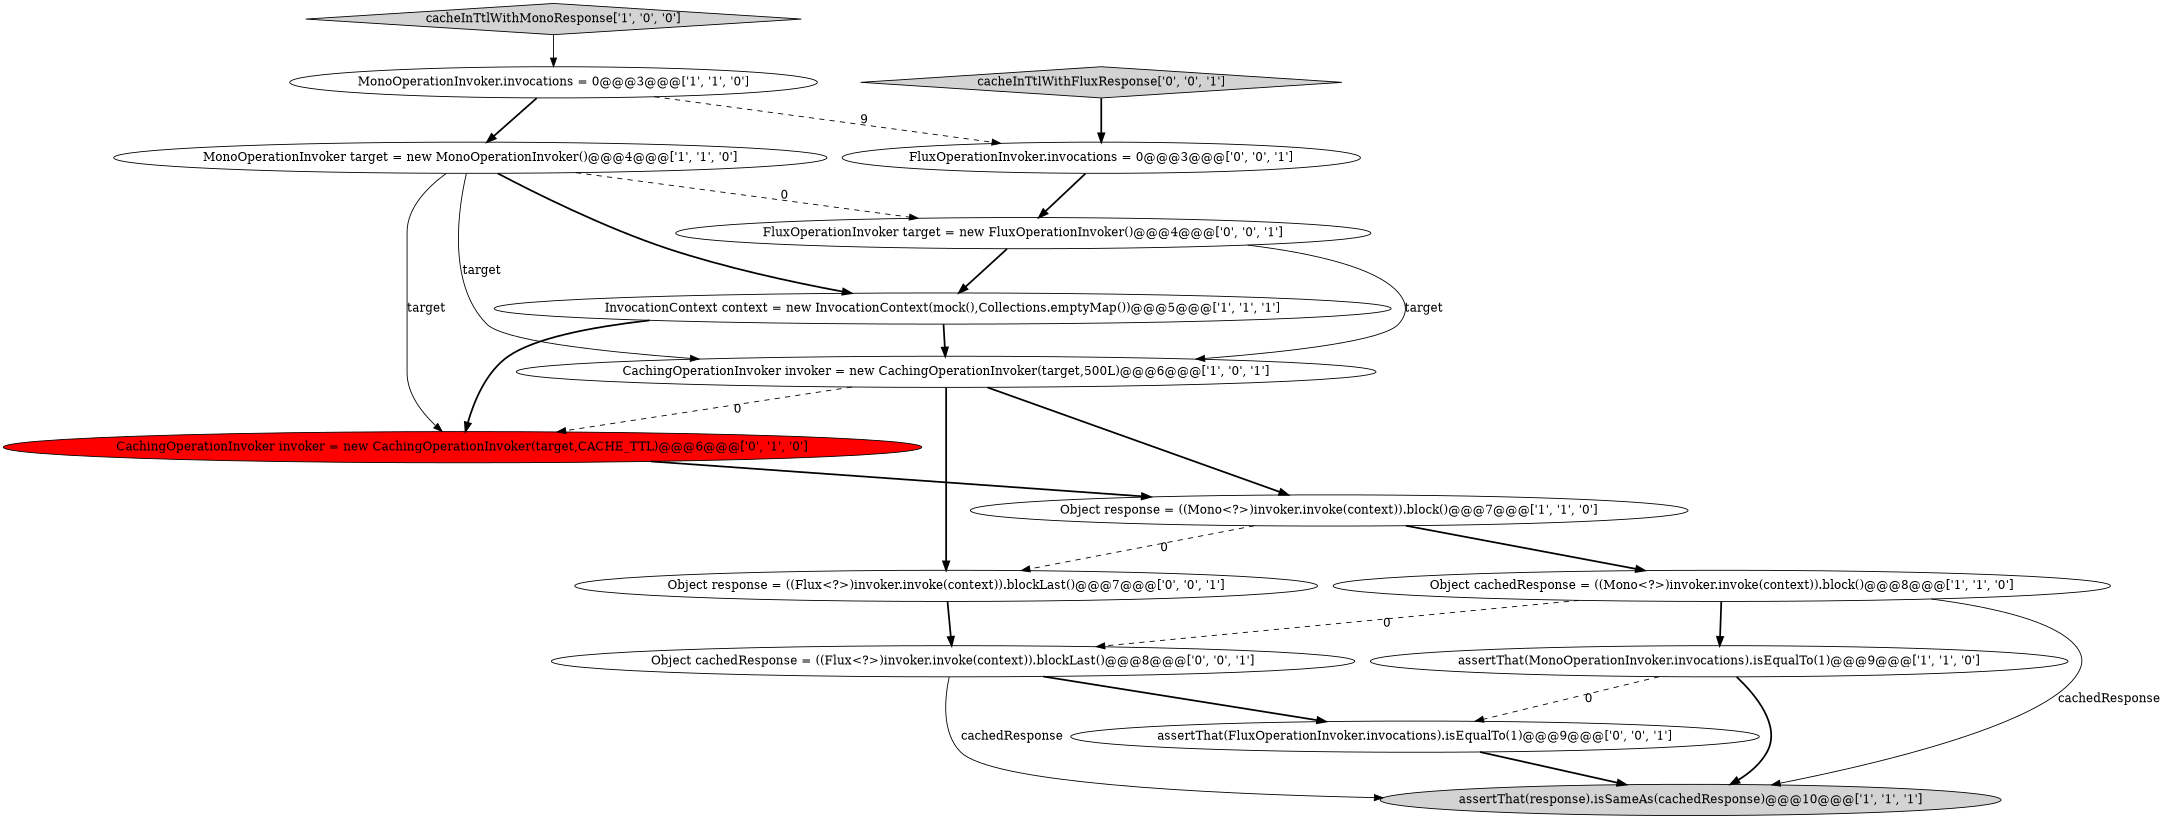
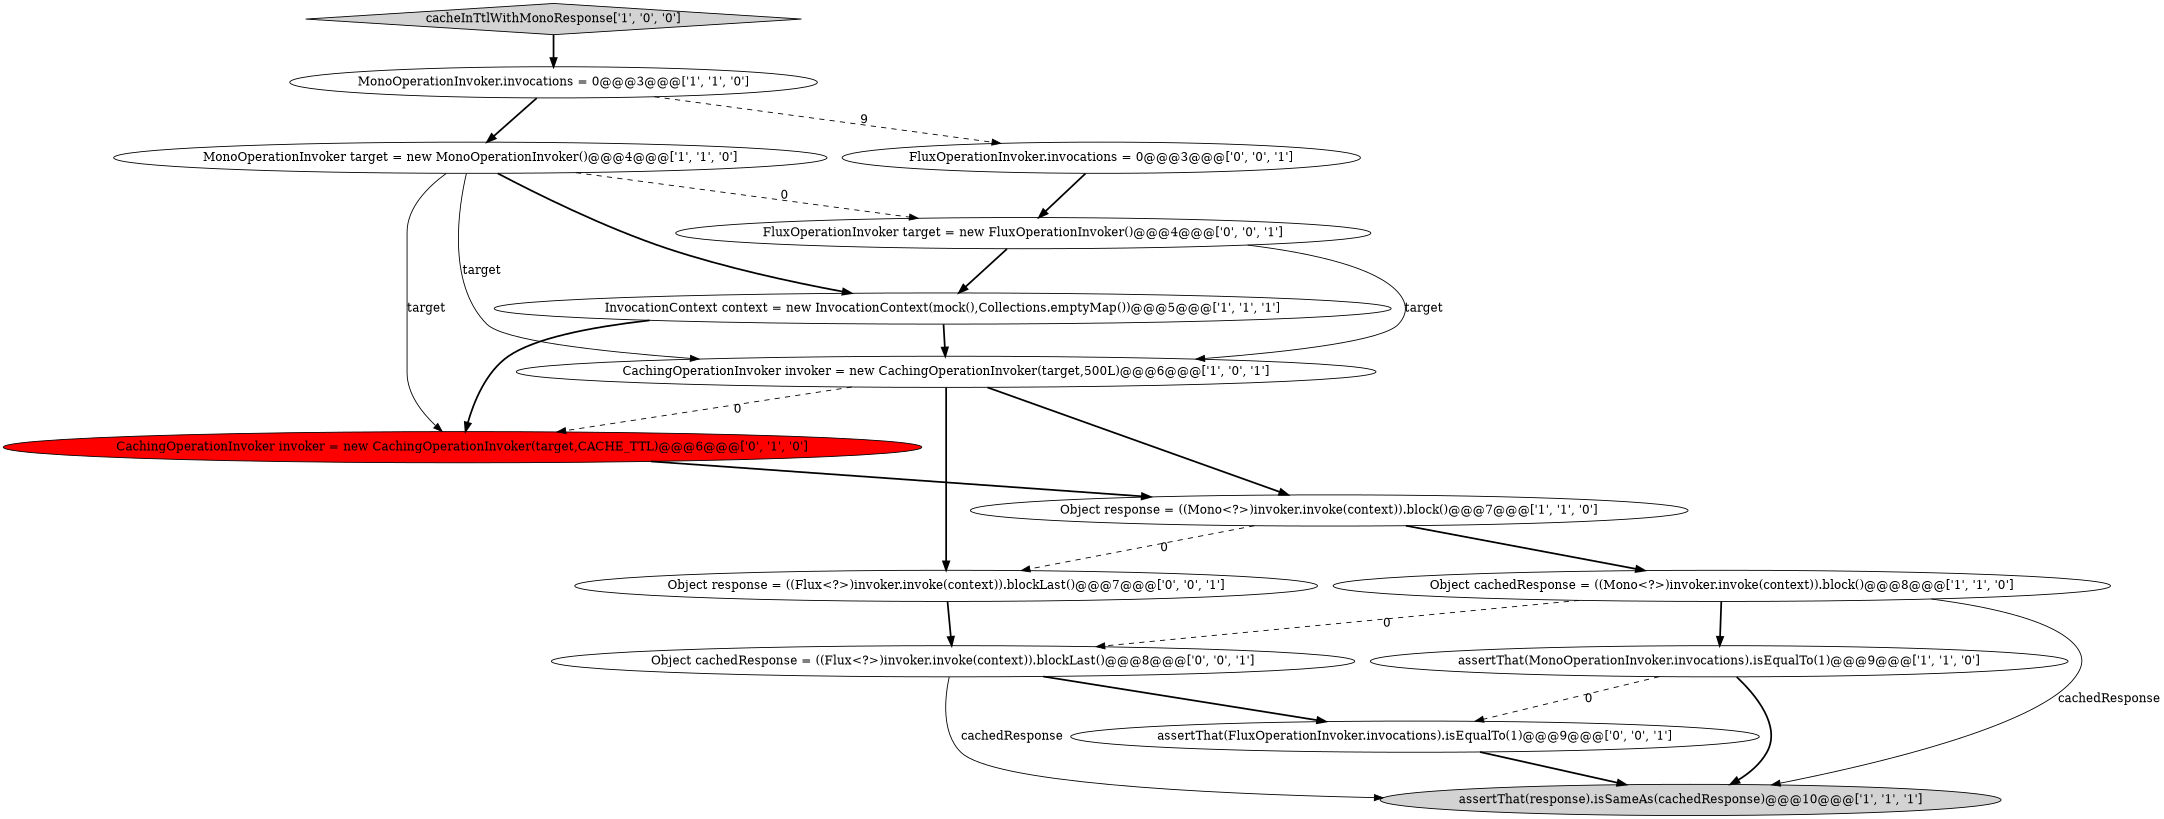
edge "cacheInTtlWithMonoResponse['1', '0', '0']" -> "MonoOperationInvoker.invocations = 0@@@3@@@['1', '1', '0']": style solid -> bold
node "cacheInTtlWithFluxResponse['0', '0', '1']": removed
